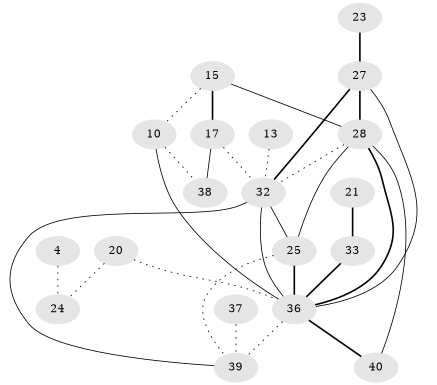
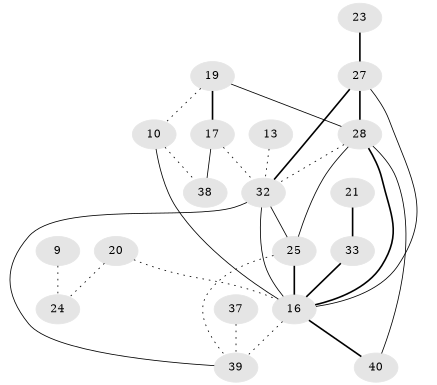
node "15": label "15" -> "19"
node "4": label "4" -> "9"
node "36": label "36" -> "16"
